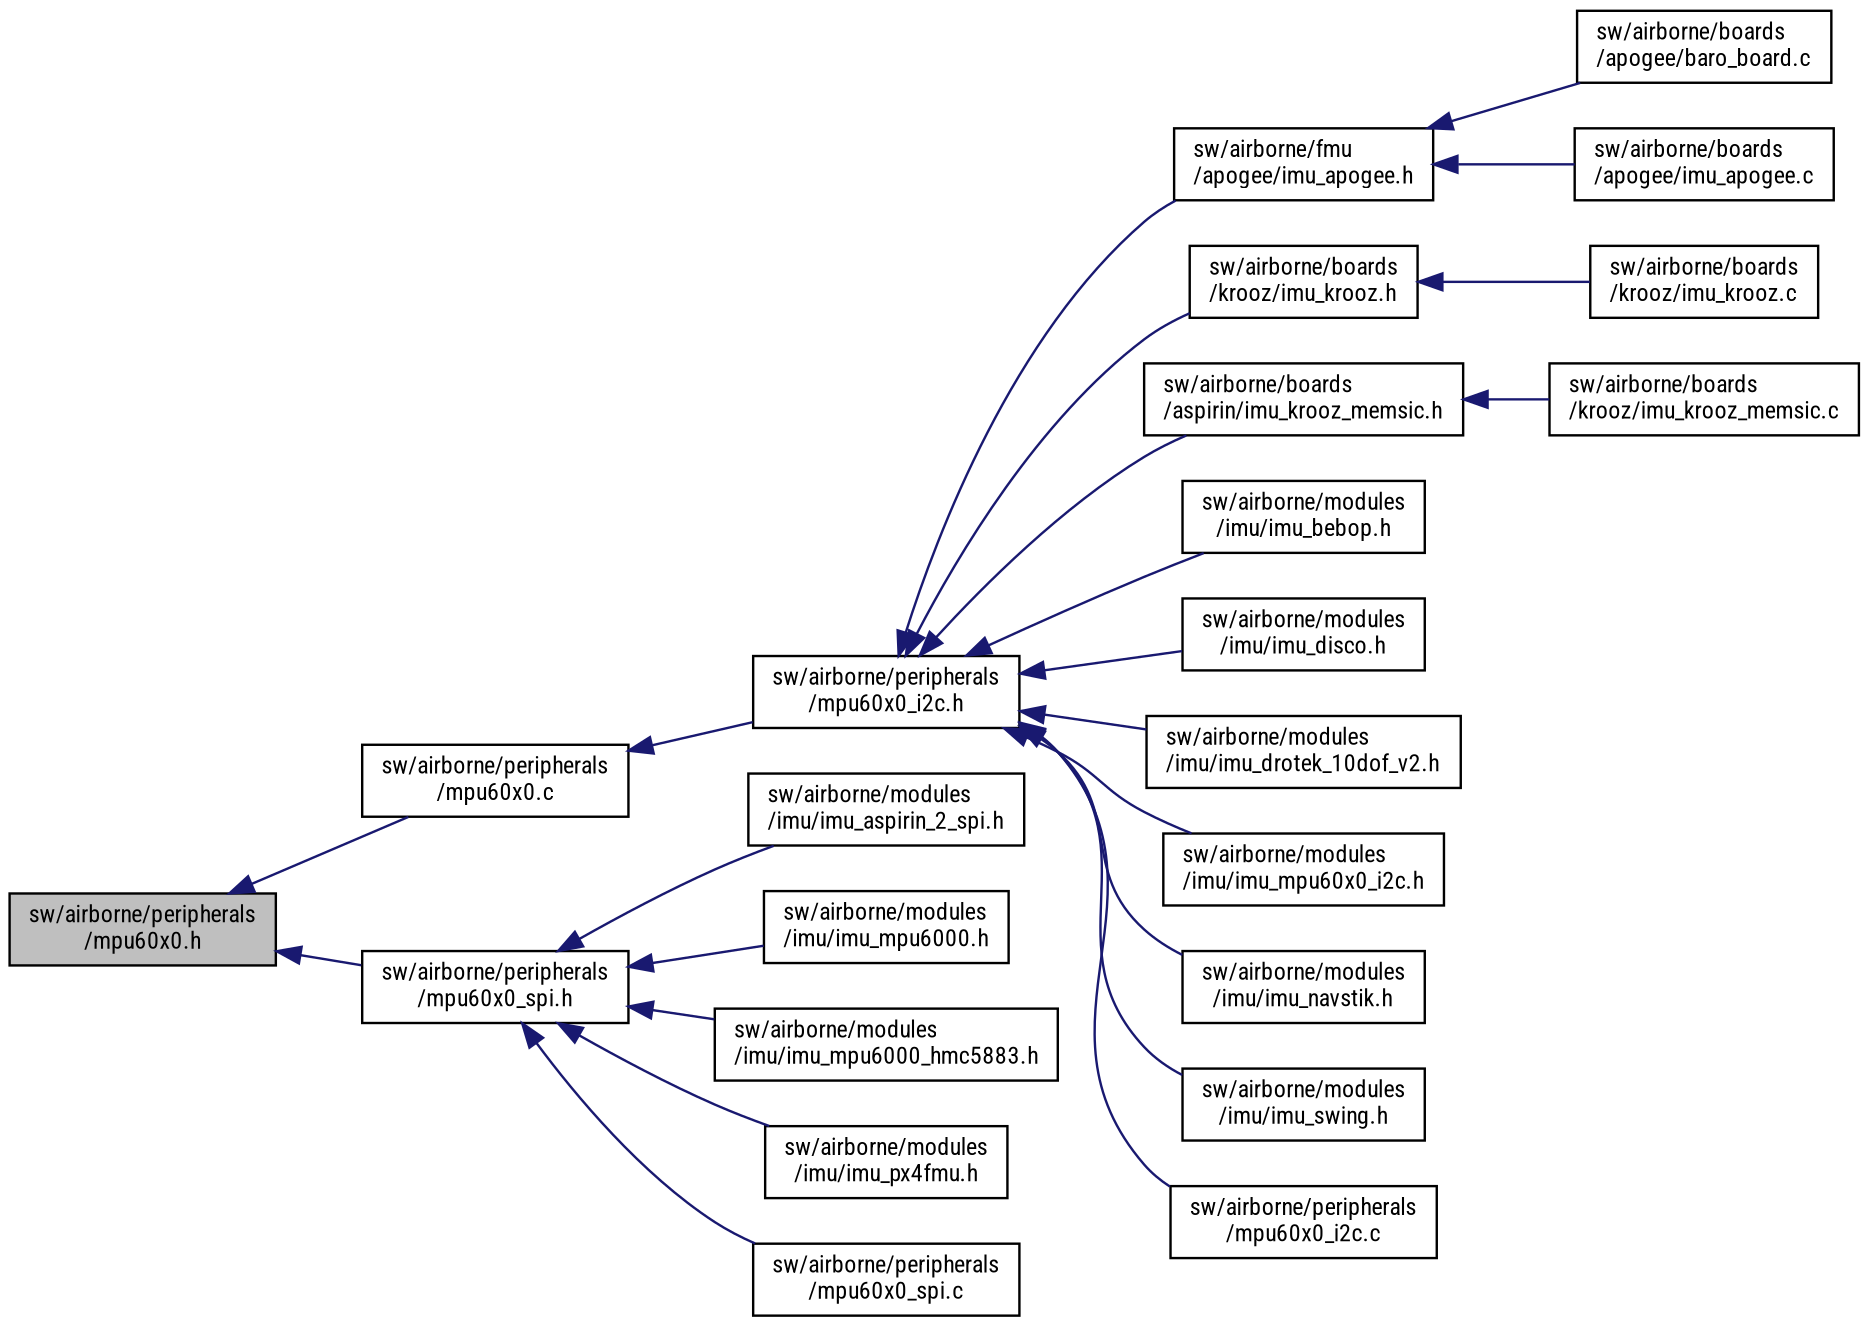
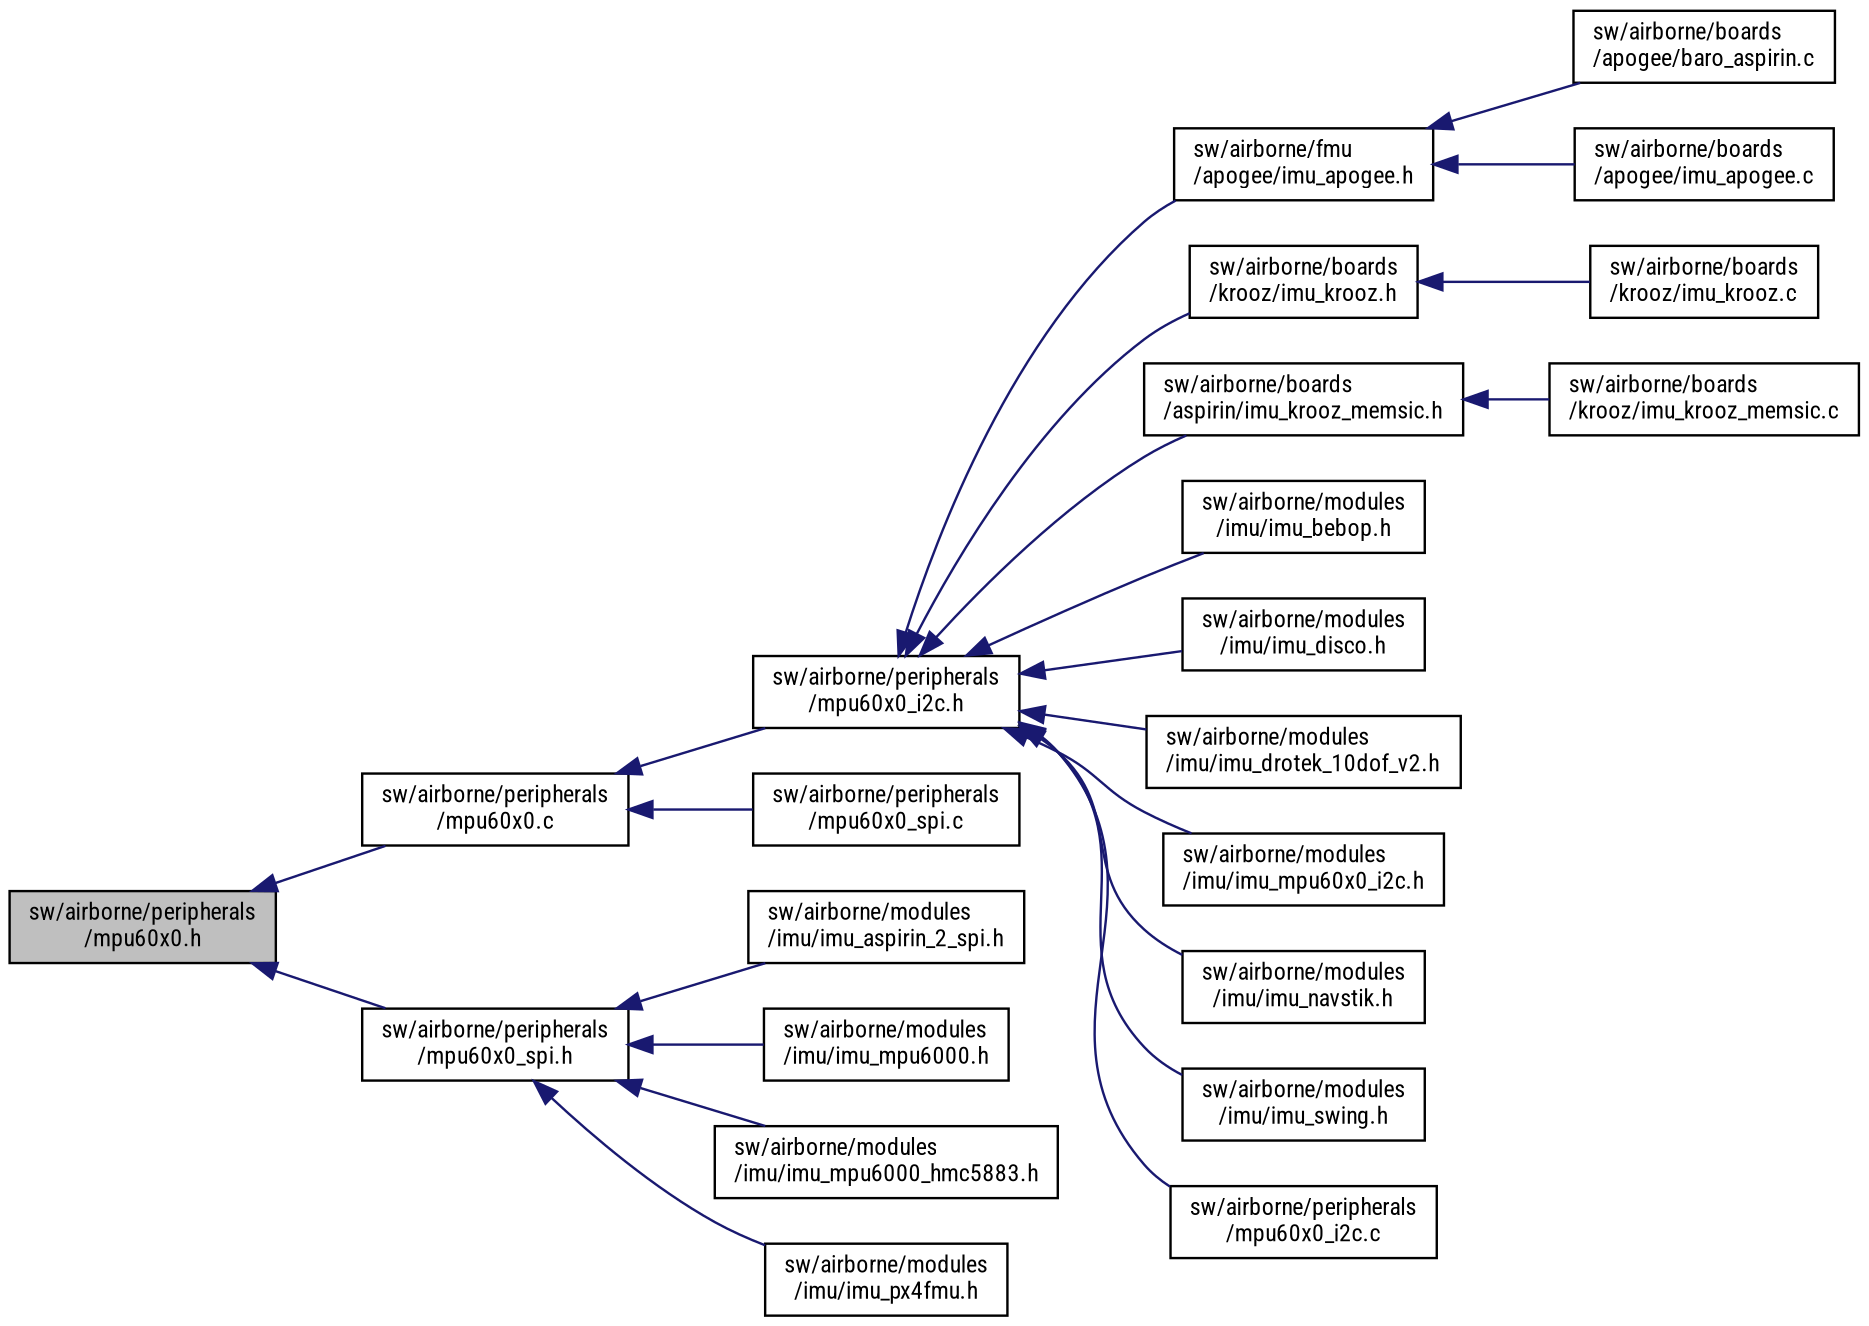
node "sw/airborne/boards /apogee/baro_board.c": label "sw/airborne/boards /apogee/baro_board.c" -> "sw/airborne/boards /apogee/baro_aspirin.c"
edge "sw/airborne/peripherals /mpu60x0_spi.c" -> "sw/airborne/peripherals /mpu60x0_spi.h": now "sw/airborne/peripherals /mpu60x0_spi.c" -> "sw/airborne/peripherals /mpu60x0.c"
